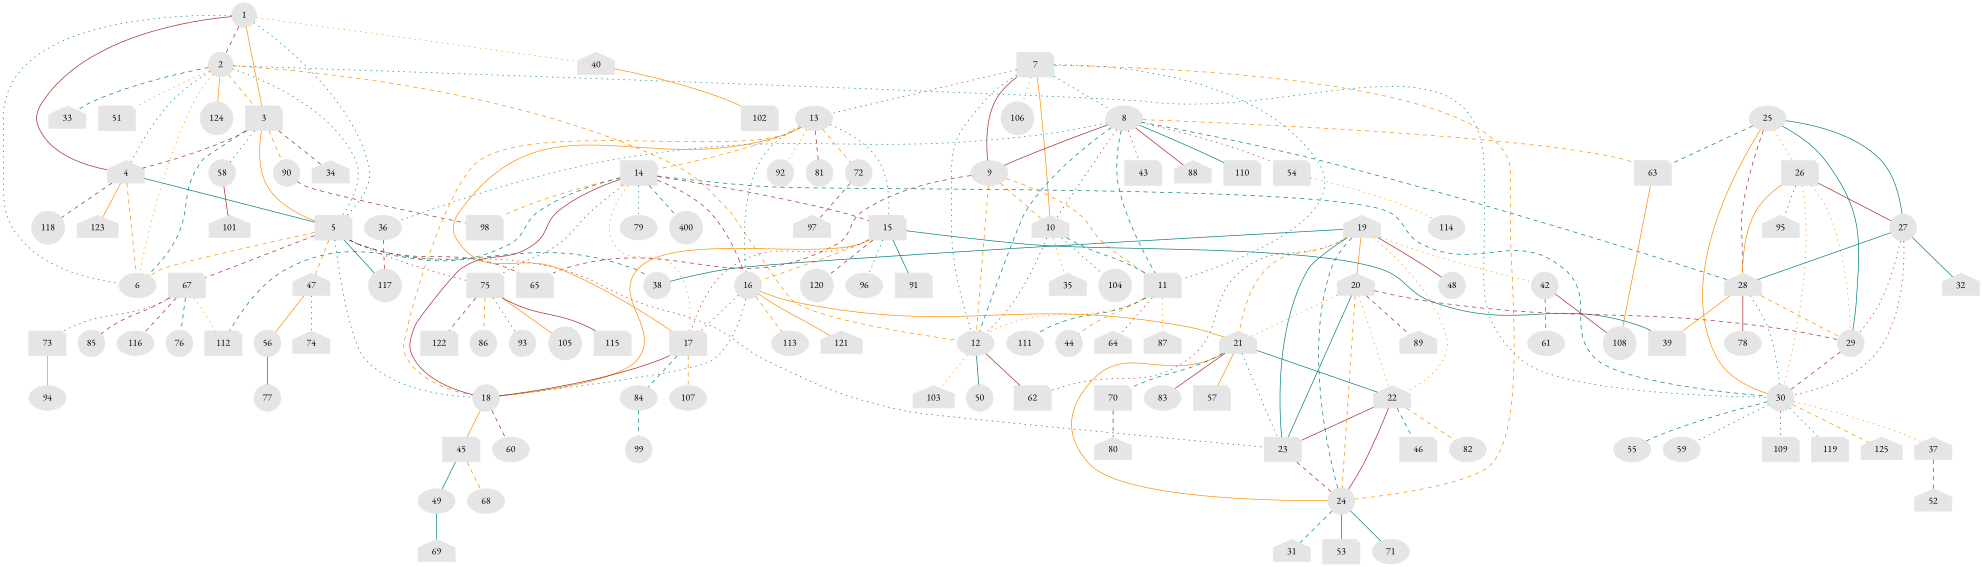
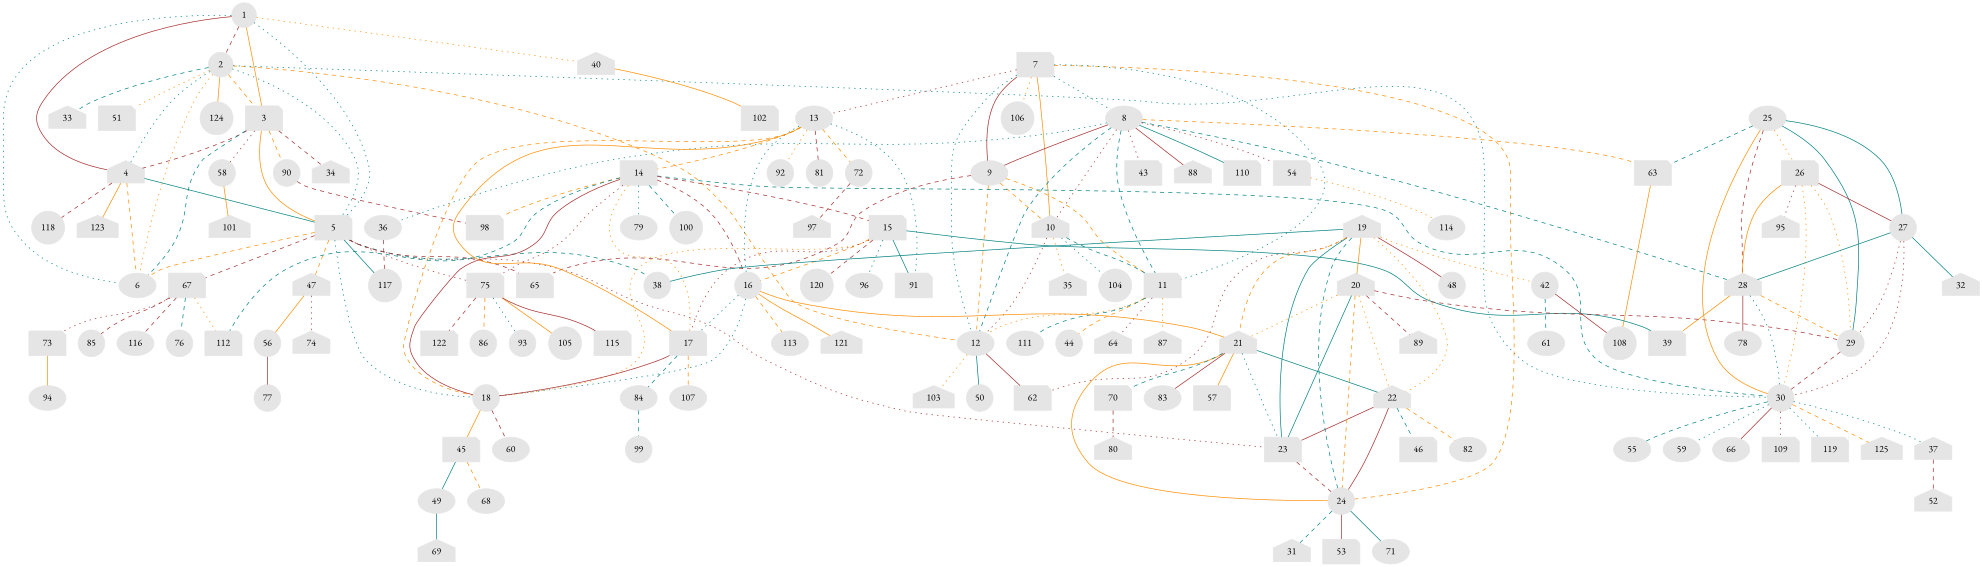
edge "3" -- "58": color teal -> brown
edge "13" -- "15": now "13" -- "91"
edge "58" -- "101": color brown -> darkorange
node "400": label "400" -> "100"
edge "15" -- "18": style solid -> dotted
edge "30" -- "37": color darkorange -> teal
node "66": added
